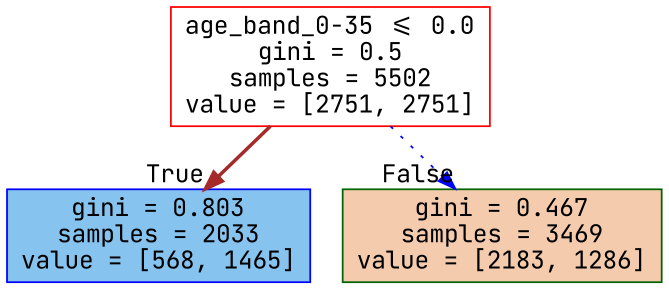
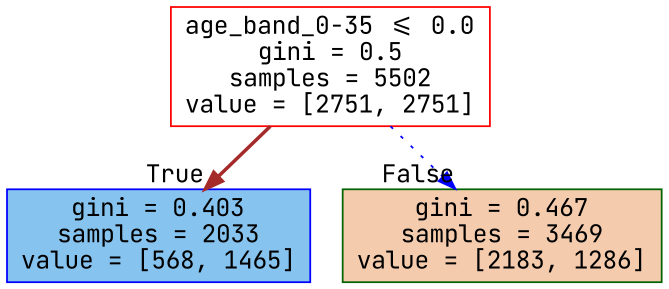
node "gini = 0.803 samples = 2033 value = [568, 1465]": label "gini = 0.803 samples = 2033 value = [568, 1465]" -> "gini = 0.403 samples = 2033 value = [568, 1465]"
